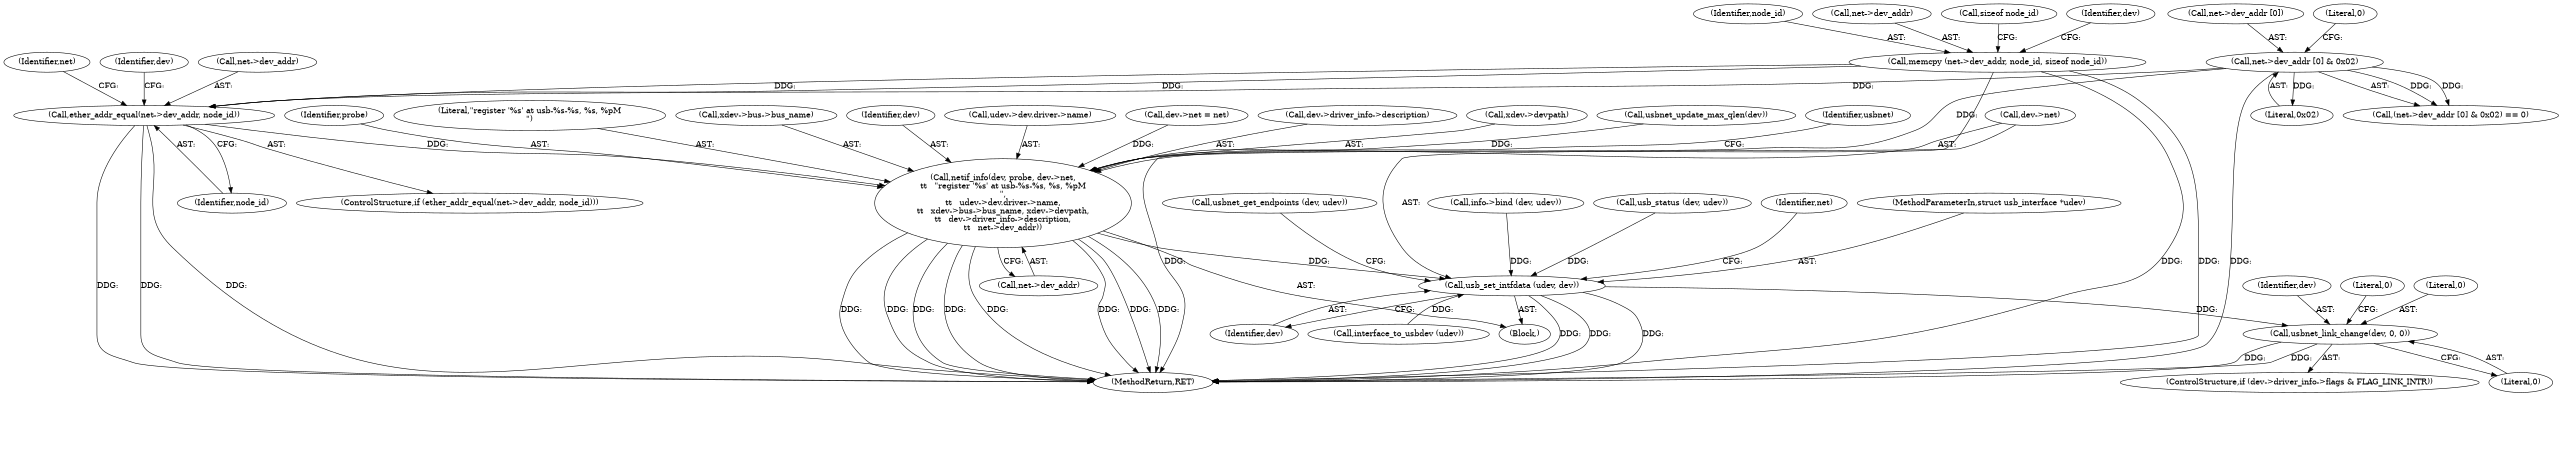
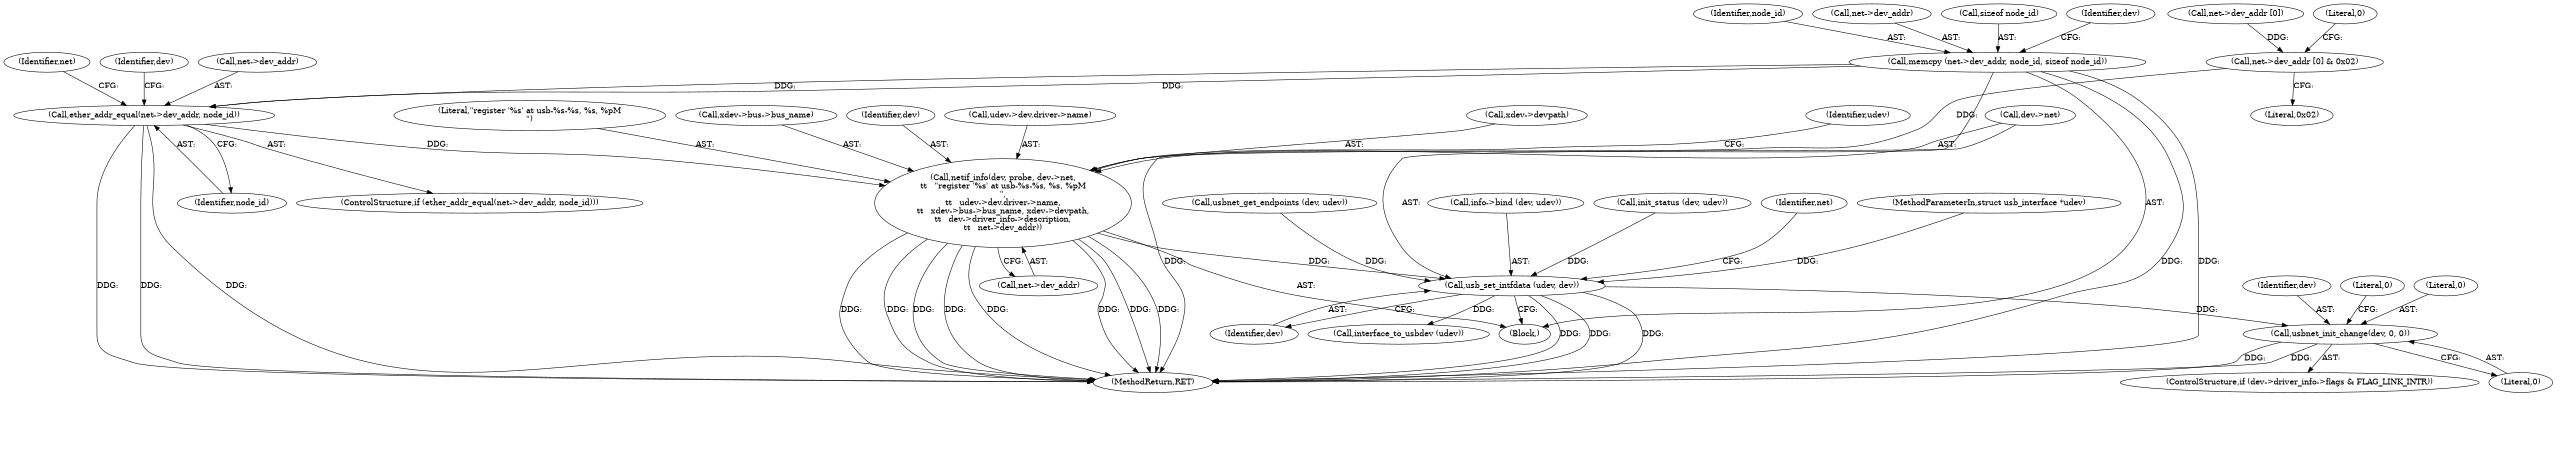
edge "(Call,sizeof node_id)" -> "(Call,memcpy (net->dev_addr, node_id, sizeof node_id))": label "CFG: " -> "AST: "
edge "(Call,net->dev_addr [0])" -> "(Call,net->dev_addr [0] & 0x02)": label "AST: " -> "DDG: "
edge "(Call,net->dev_addr [0] & 0x02)" -> "(Literal,0x02)": label "DDG: " -> "CFG: "
edge "(Call,net->dev_addr [0] & 0x02)" -> "(Call,ether_addr_equal(net->dev_addr, node_id))": removed, label "DDG:"
edge "(Literal,0x02)" -> "(Call,net->dev_addr [0] & 0x02)": removed, label "AST:"
node "(Identifier,probe)": removed
node "(Call,dev->net = net)": removed
node "(Call,dev->driver_info->description)": removed
node "(Call,usbnet_update_max_qlen(dev))": removed
node "(Identifier,usbnet)": label "(Identifier,usbnet)" -> "(Identifier,udev)"
node "(Call,(net->dev_addr [0] & 0x02) == 0)": removed
node "(Call,usb_status (dev, udev))": label "(Call,usb_status (dev, udev))" -> "(Call,init_status (dev, udev))"
edge "(Call,usbnet_get_endpoints (dev, udev))" -> "(Call,usb_set_intfdata (udev, dev))": label "CFG: " -> "DDG: "
edge "(Call,info->bind (dev, udev))" -> "(Call,usb_set_intfdata (udev, dev))": label "DDG: " -> "AST: "
edge "(MethodParameterIn,struct usb_interface *udev)" -> "(Call,usb_set_intfdata (udev, dev))": label "AST: " -> "DDG: "
edge "(Call,memcpy (net->dev_addr, node_id, sizeof node_id))" -> "(Block,)": added, label "AST:"
edge "(Call,interface_to_usbdev (udev))" -> "(Call,usb_set_intfdata (udev, dev))": reversed
edge "(Call,usb_set_intfdata (udev, dev))" -> "(Block,)": label "AST: " -> "CFG: "
node "(Call,usbnet_link_change(dev, 0, 0))": label "(Call,usbnet_link_change(dev, 0, 0))" -> "(Call,usbnet_init_change(dev, 0, 0))"
edge "(Call,net->dev_addr [0] & 0x02)" -> "(MethodReturn,RET)": removed, label "DDG:"
